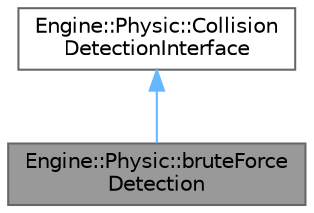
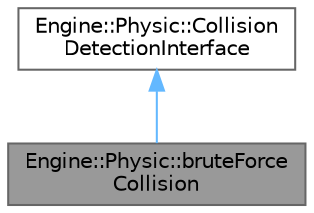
node "Engine::Physic::bruteForce Detection": label "Engine::Physic::bruteForce Detection" -> "Engine::Physic::bruteForce Collision"
